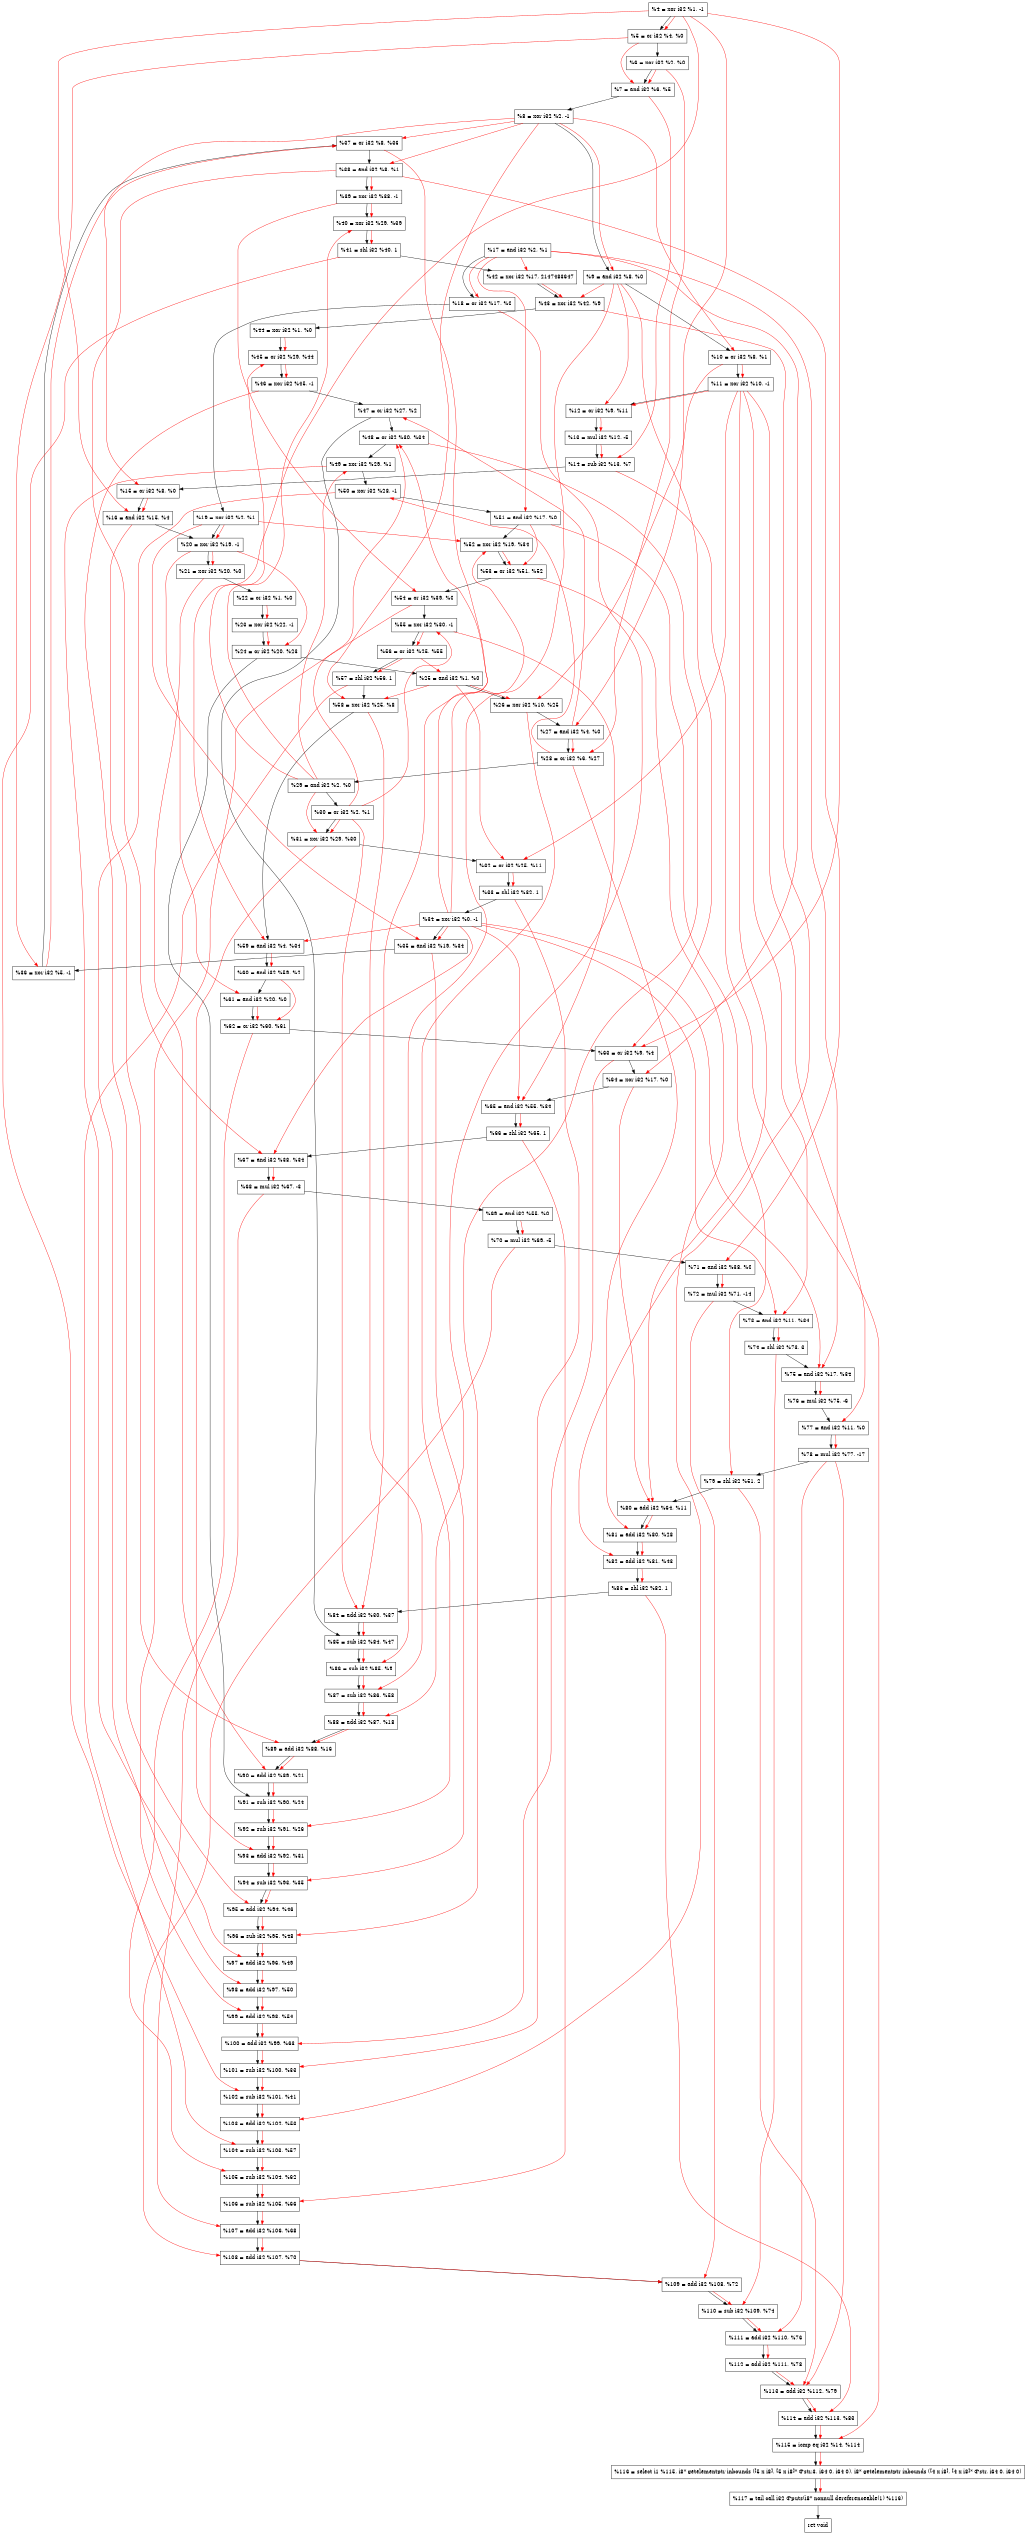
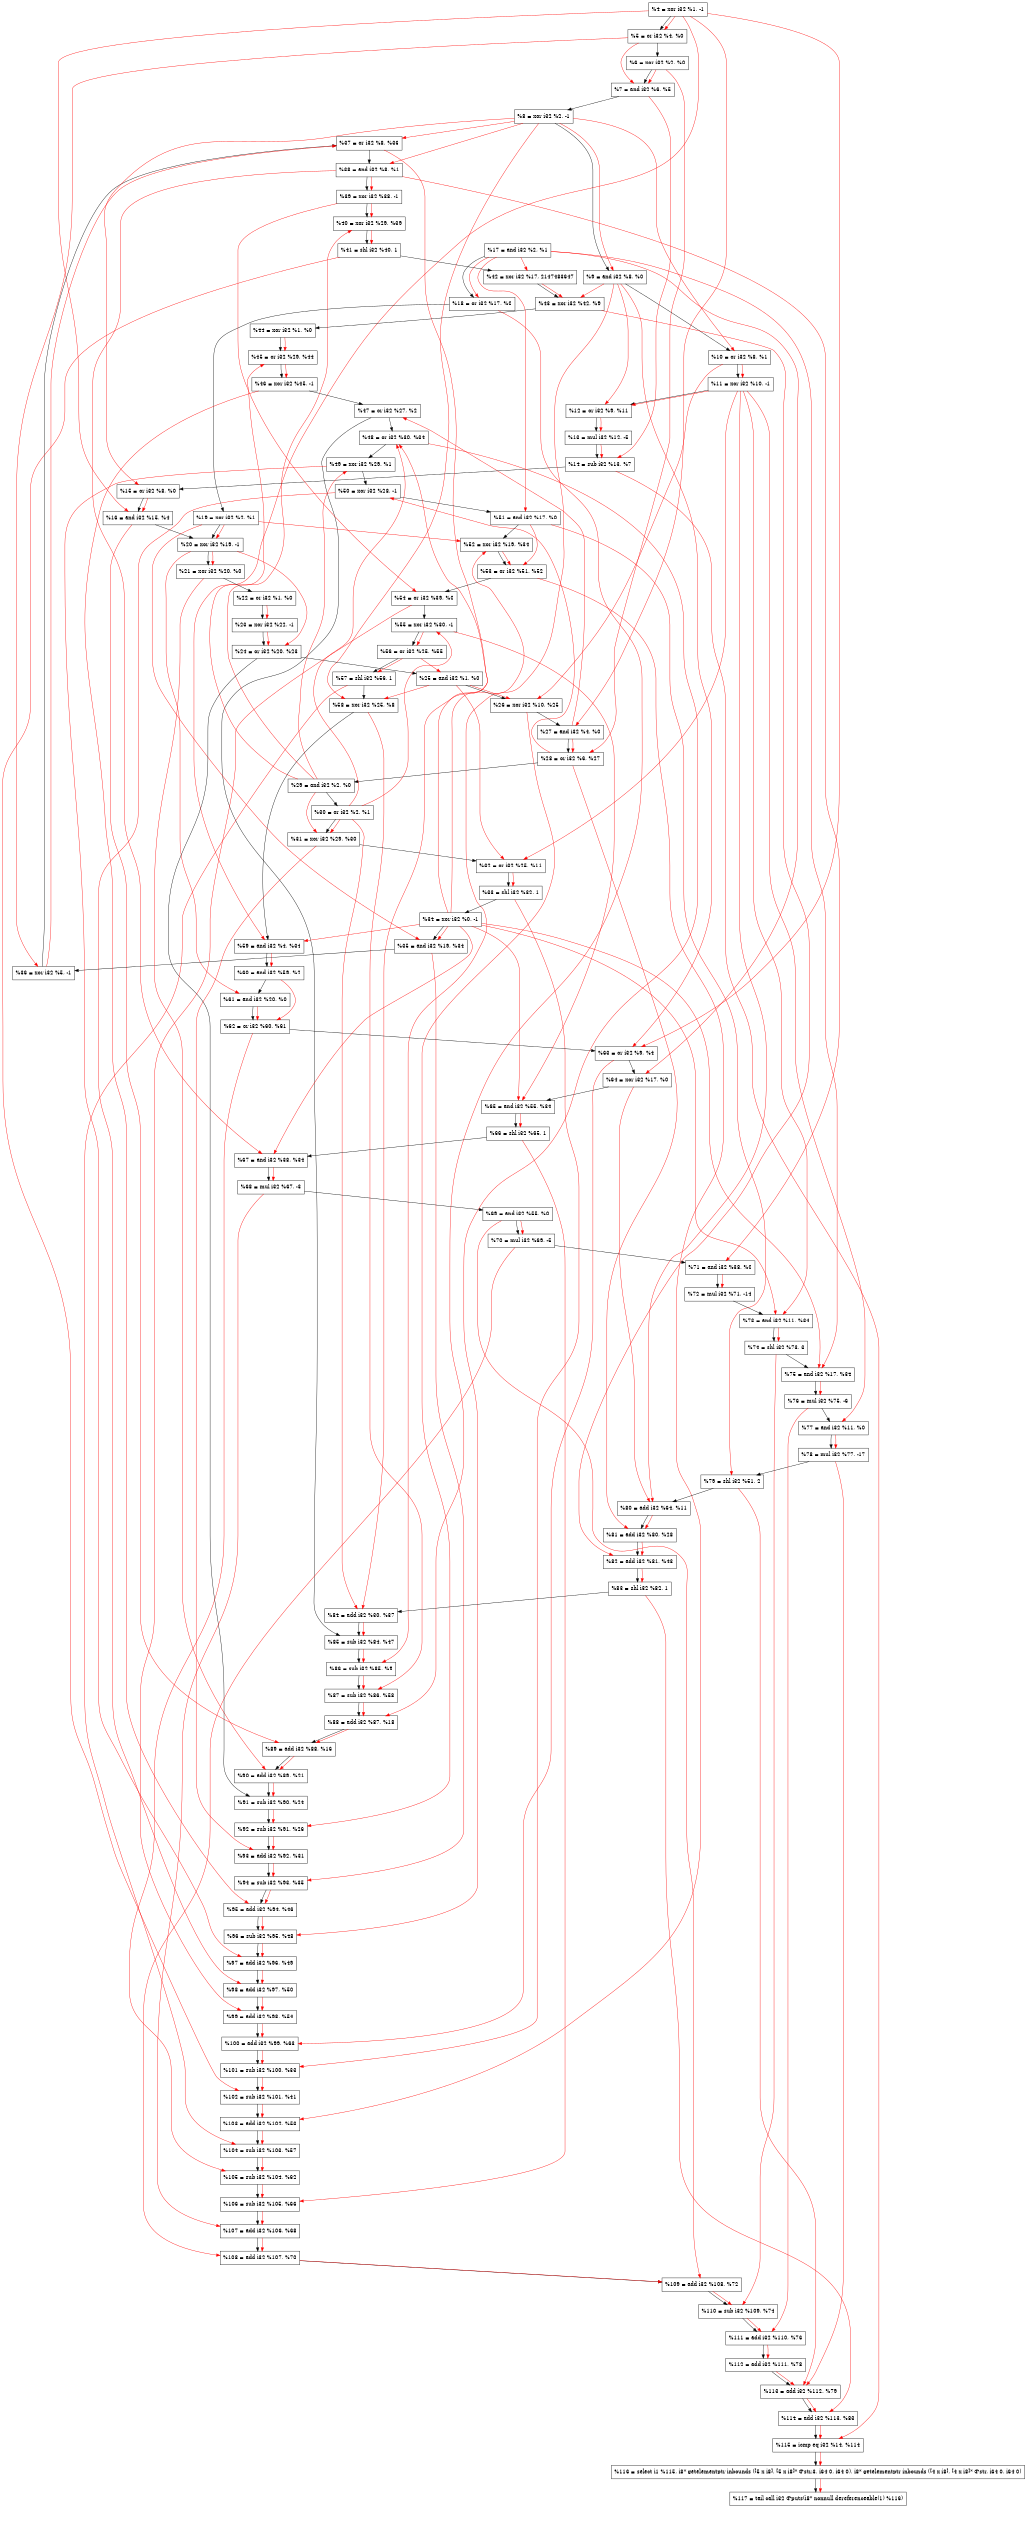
edge "%72 = mul i32 %71, -14" -> "%109 = add i32 %108, %72": now "%69 = and i32 %55, %0" -> "%109 = add i32 %108, %72"
edge "%78 = mul i32 %77, -17" -> "%111 = add i32 %110, %76": now "%76 = mul i32 %75, -6" -> "%111 = add i32 %110, %76"
node "ret void": removed
